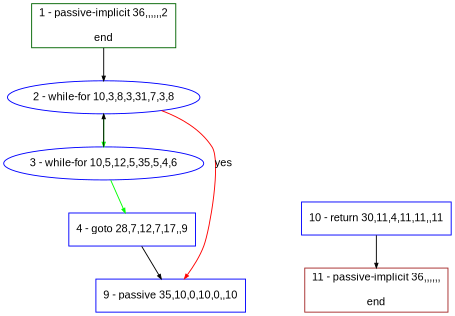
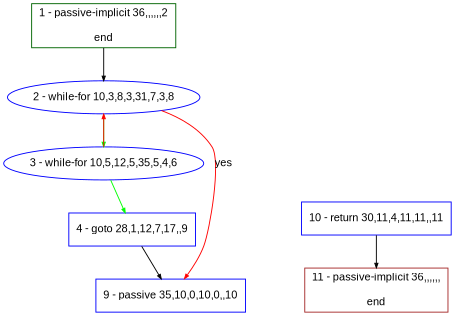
edge "3 - while-for 10,5,12,5,35,5,4,6" -> "2 - while-for 10,3,8,3,31,7,3,8": color #000000 -> #ff0000
node "4 - goto 28,7,12,7,17,,9": label "4 - goto 28,7,12,7,17,,9" -> "4 - goto 28,1,12,7,17,,9"
